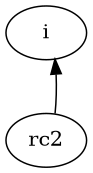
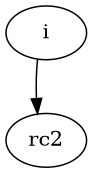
edge "rc2" -> "i": reversed
